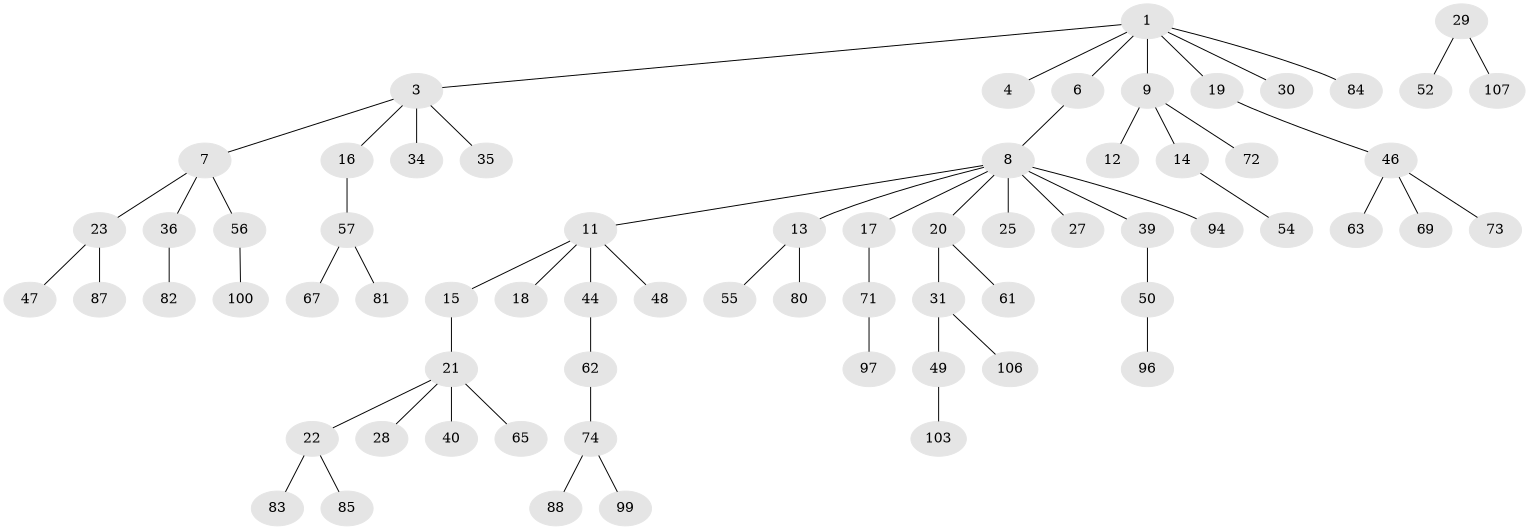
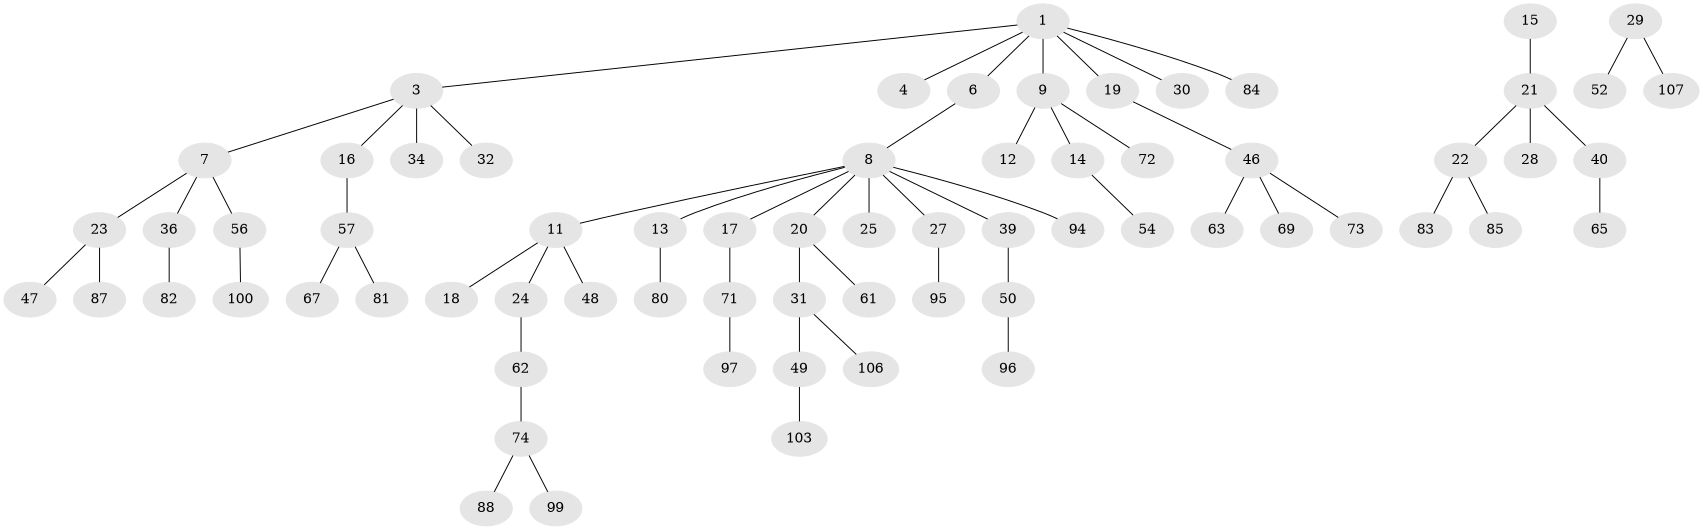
node "35": label "35" -> "32"
edge "11" -- "15": removed
node "44": label "44" -> "24"
node "55": removed
node "95": added
edge "21" -- "65": now "40" -- "65"
